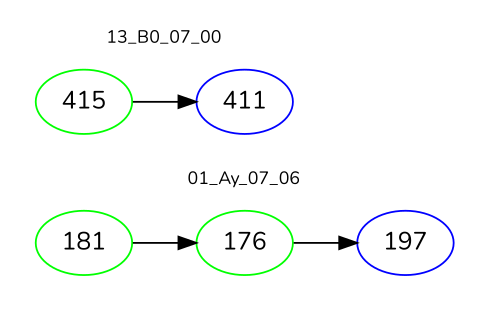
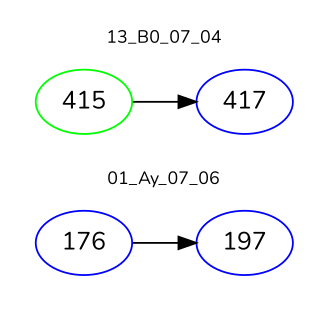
cluster "13_B0_07_00": label "13_B0_07_00" -> "13_B0_07_04"
node "411": label "411" -> "417"
node "181": removed
node "176": color green -> blue
